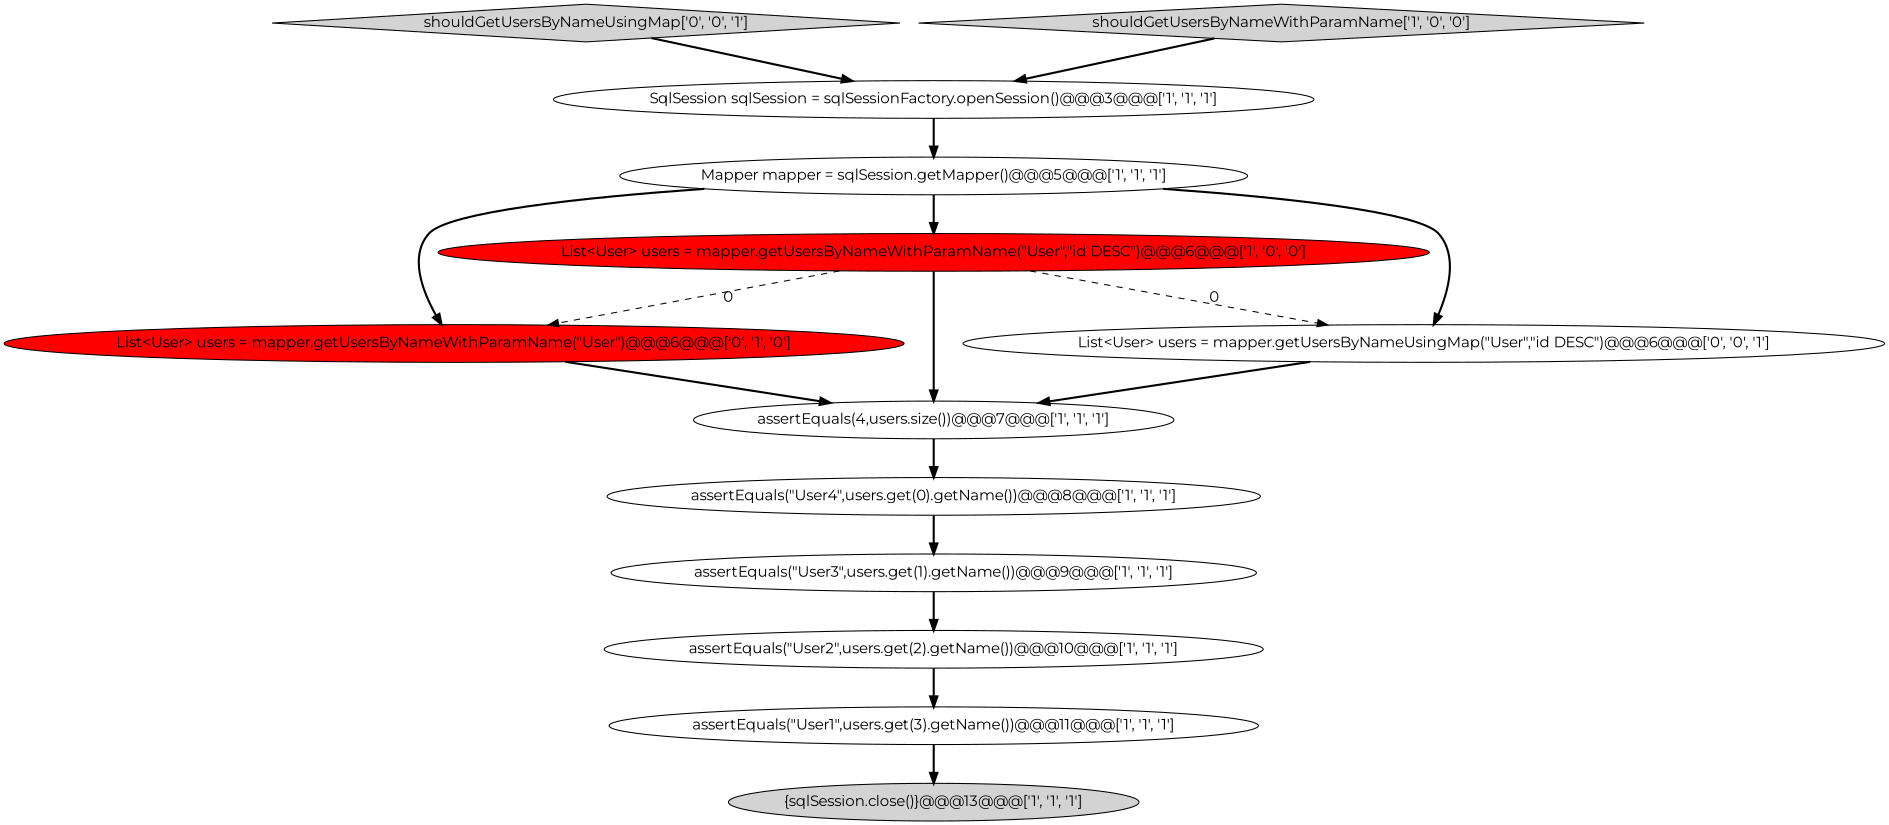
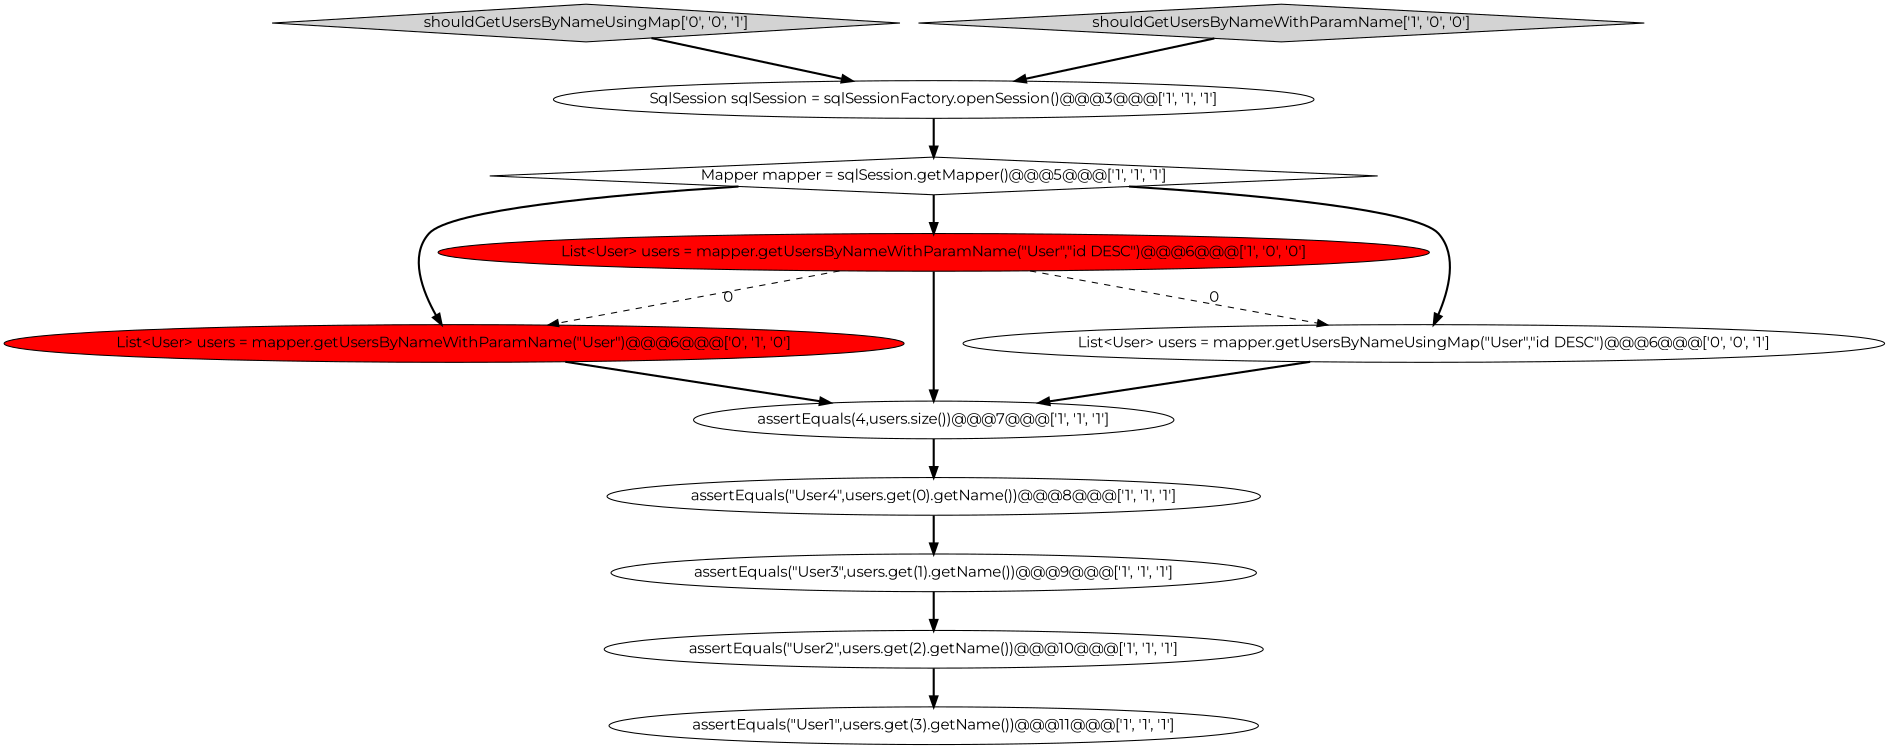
node "Mapper mapper = sqlSession.getMapper()@@@5@@@['1', '1', '1']": shape ellipse -> diamond
node "{sqlSession.close()}@@@13@@@['1', '1', '1']": removed
